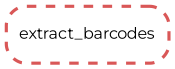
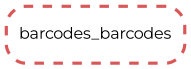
node "extract_barcodes": label "extract_barcodes" -> "barcodes_barcodes"
